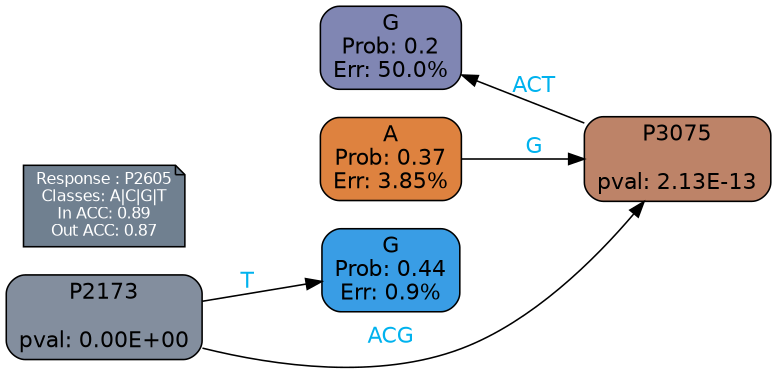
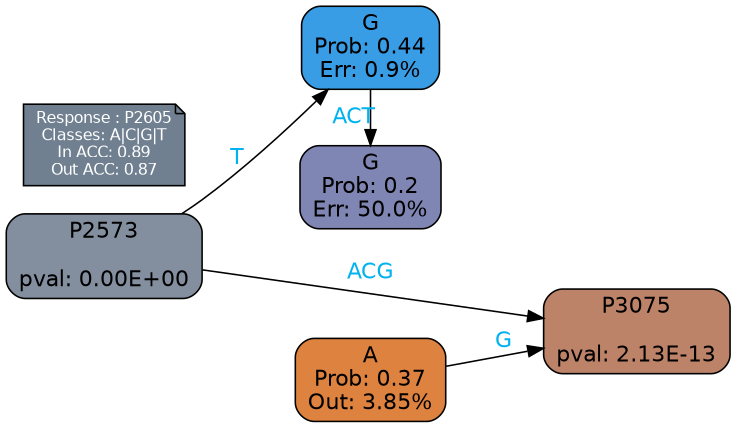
edge "P3075 pval: 2.13E-13" -> "G Prob: 0.2 Err: 50.0%": now "G Prob: 0.44 Err: 0.9%" -> "G Prob: 0.2 Err: 50.0%"
node "A Prob: 0.37 Err: 3.85%": label "A Prob: 0.37 Err: 3.85%" -> "A Prob: 0.37 Out: 3.85%"
node "P2173 pval: 0.00E+00": label "P2173 pval: 0.00E+00" -> "P2573 pval: 0.00E+00"
